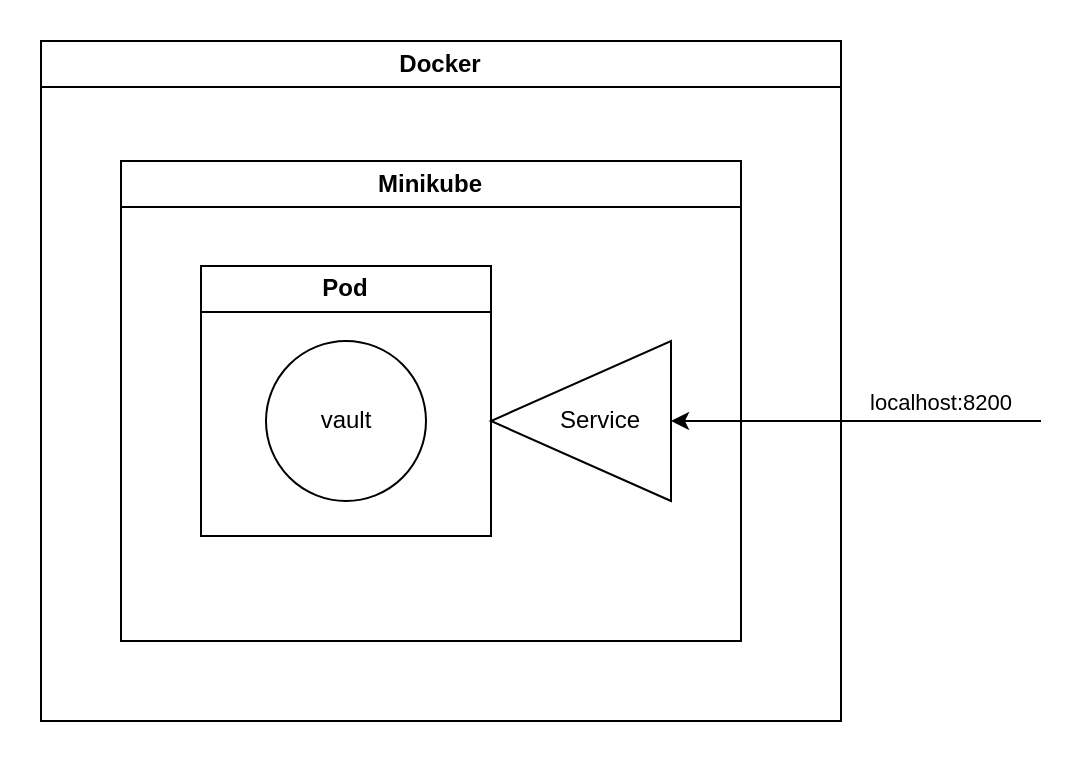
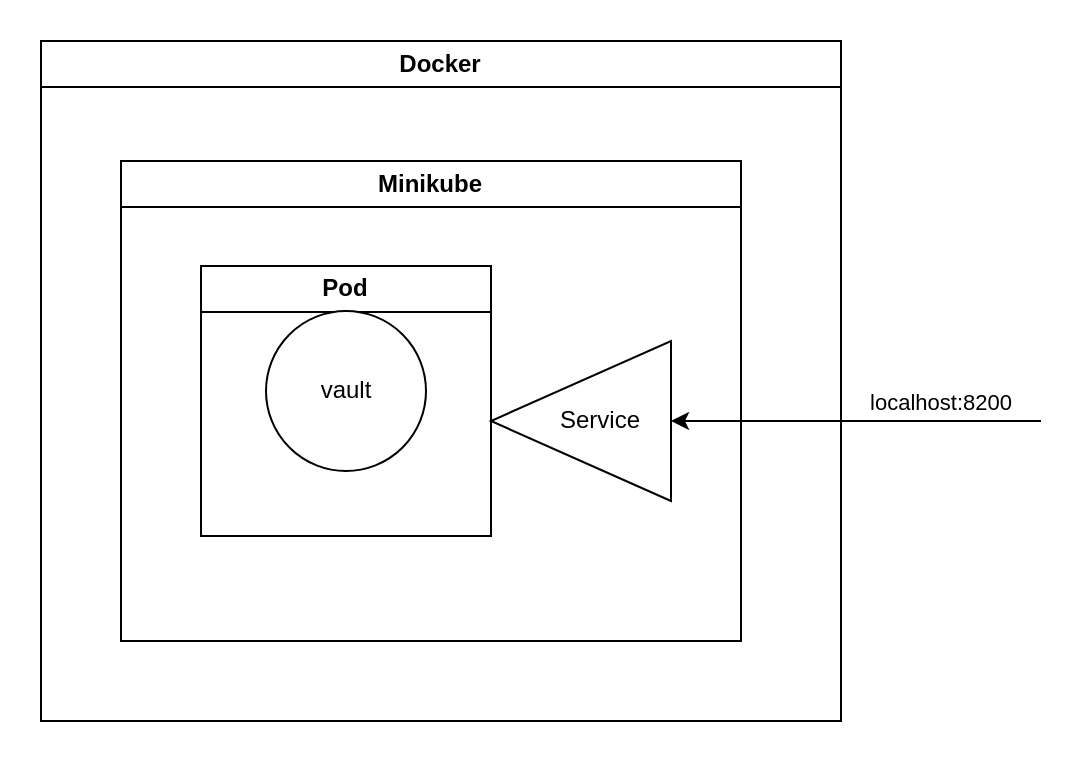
node "vault": moved (346, 421) -> (346, 391)
